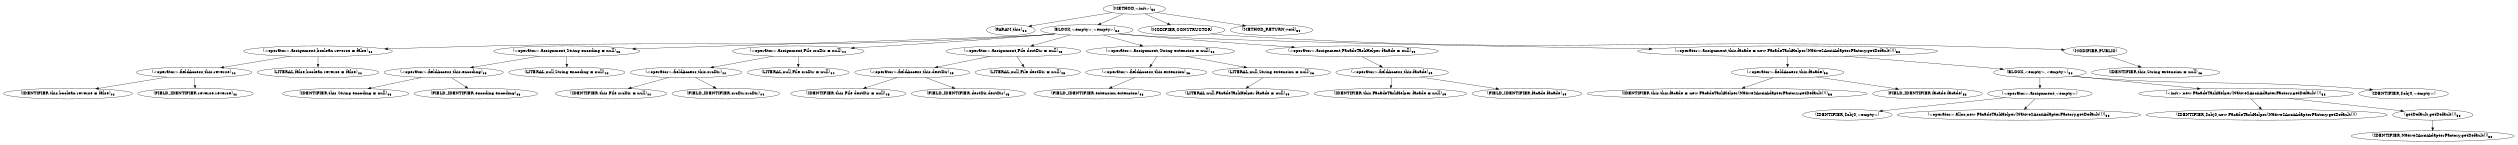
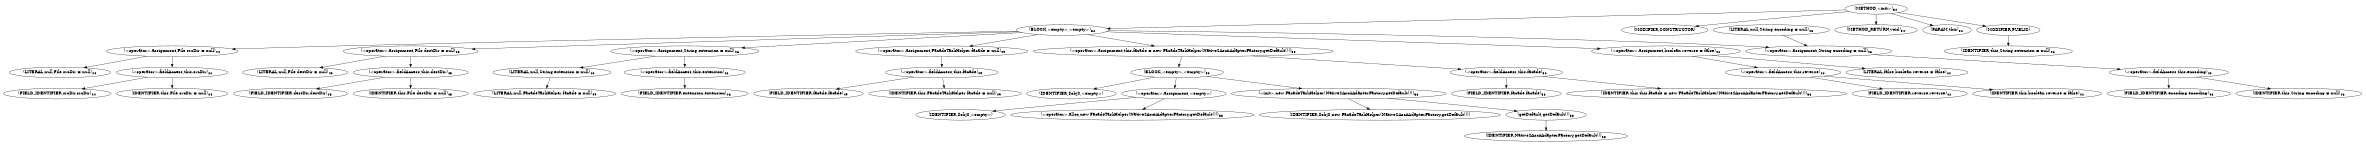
edge "(MODIFIER,CONSTRUCTOR)" -> "(MODIFIER,PUBLIC)": now "(METHOD,<init>)" -> "(MODIFIER,PUBLIC)"
edge "(<operator>.assignment,String encoding = null)" -> "(LITERAL,null,String encoding = null)": reversed
